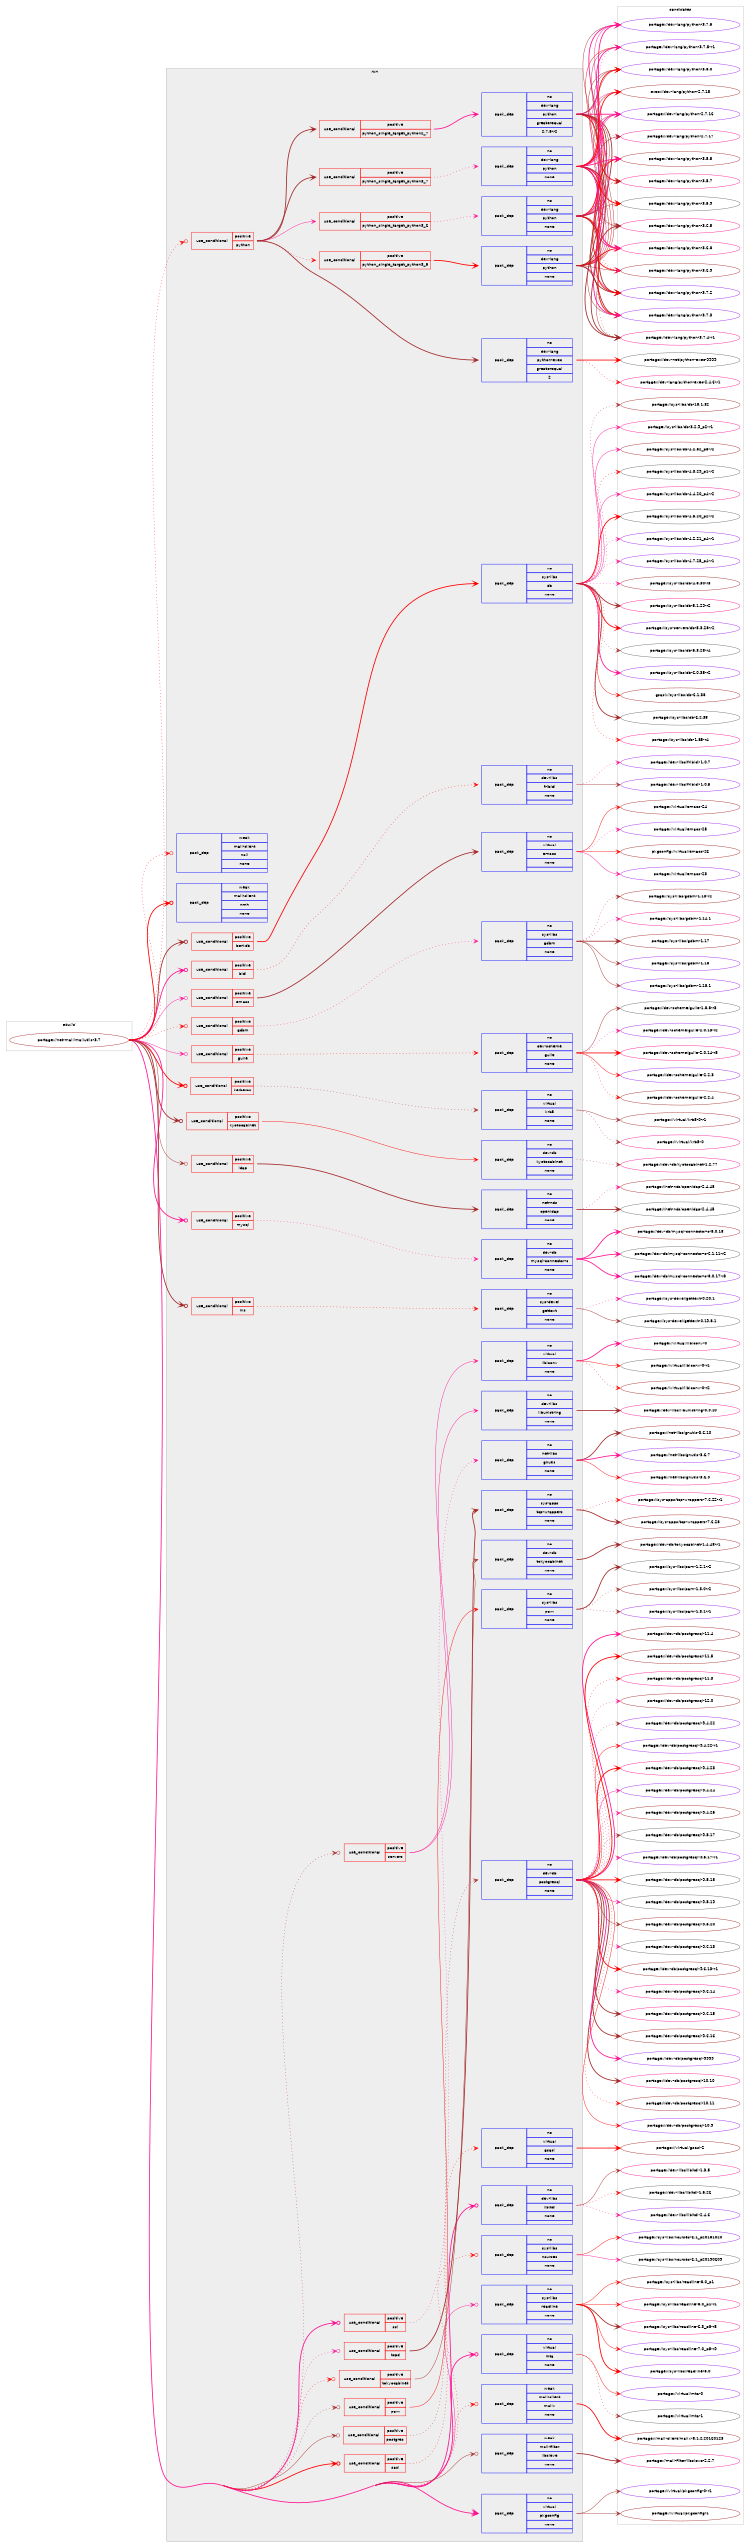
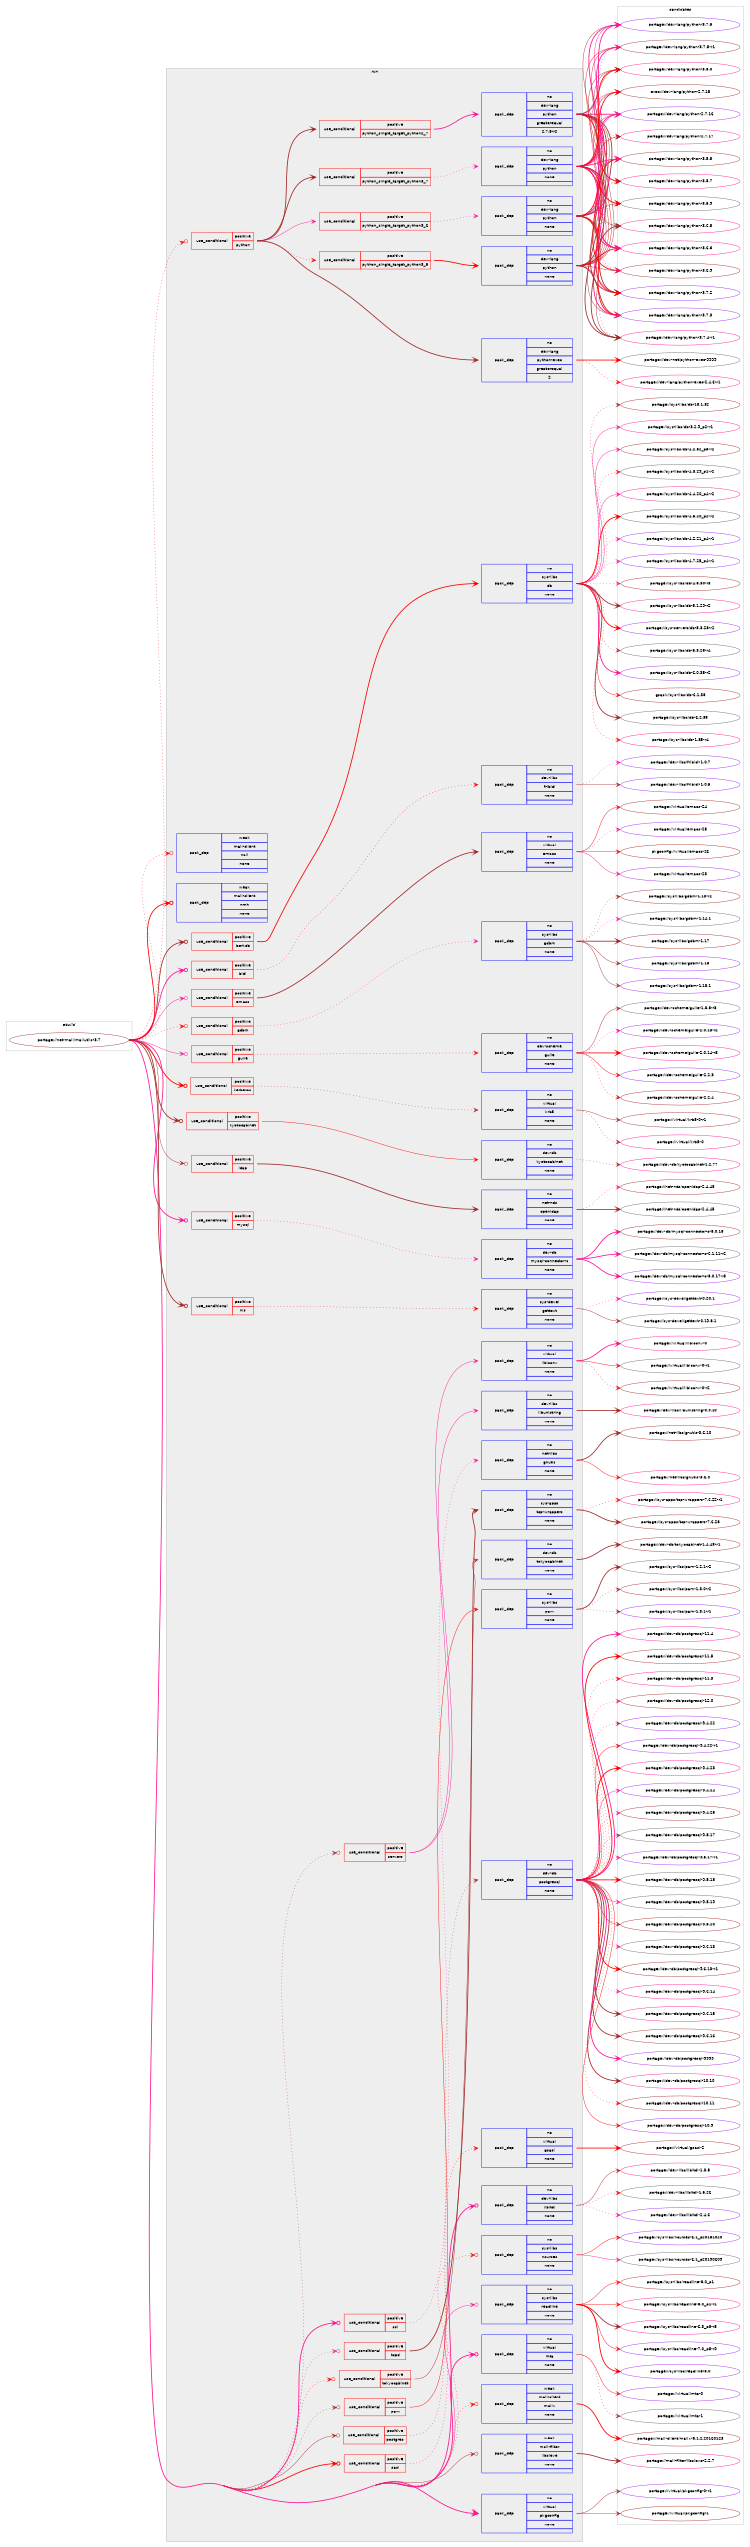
node "portage://dev-lang/python-3.7.5-r1": color purple -> brown
node "portage://dev-lang/python-3.8.0": color purple -> deeppink
node "portage://sys-libs/gdbm-1.14.1": color deeppink -> gray40
node "portage://net-libs/gnutls-3.6.7": removed
node "portage://dev-db/postgresql-11.4": color brown -> deeppink
